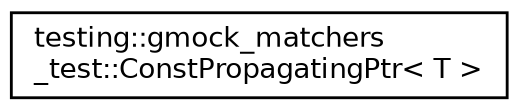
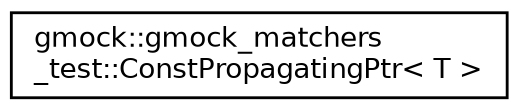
node "testing::gmock_matchers _test::ConstPropagatingPtr< T >": label "testing::gmock_matchers _test::ConstPropagatingPtr< T >" -> "gmock::gmock_matchers _test::ConstPropagatingPtr< T >"
